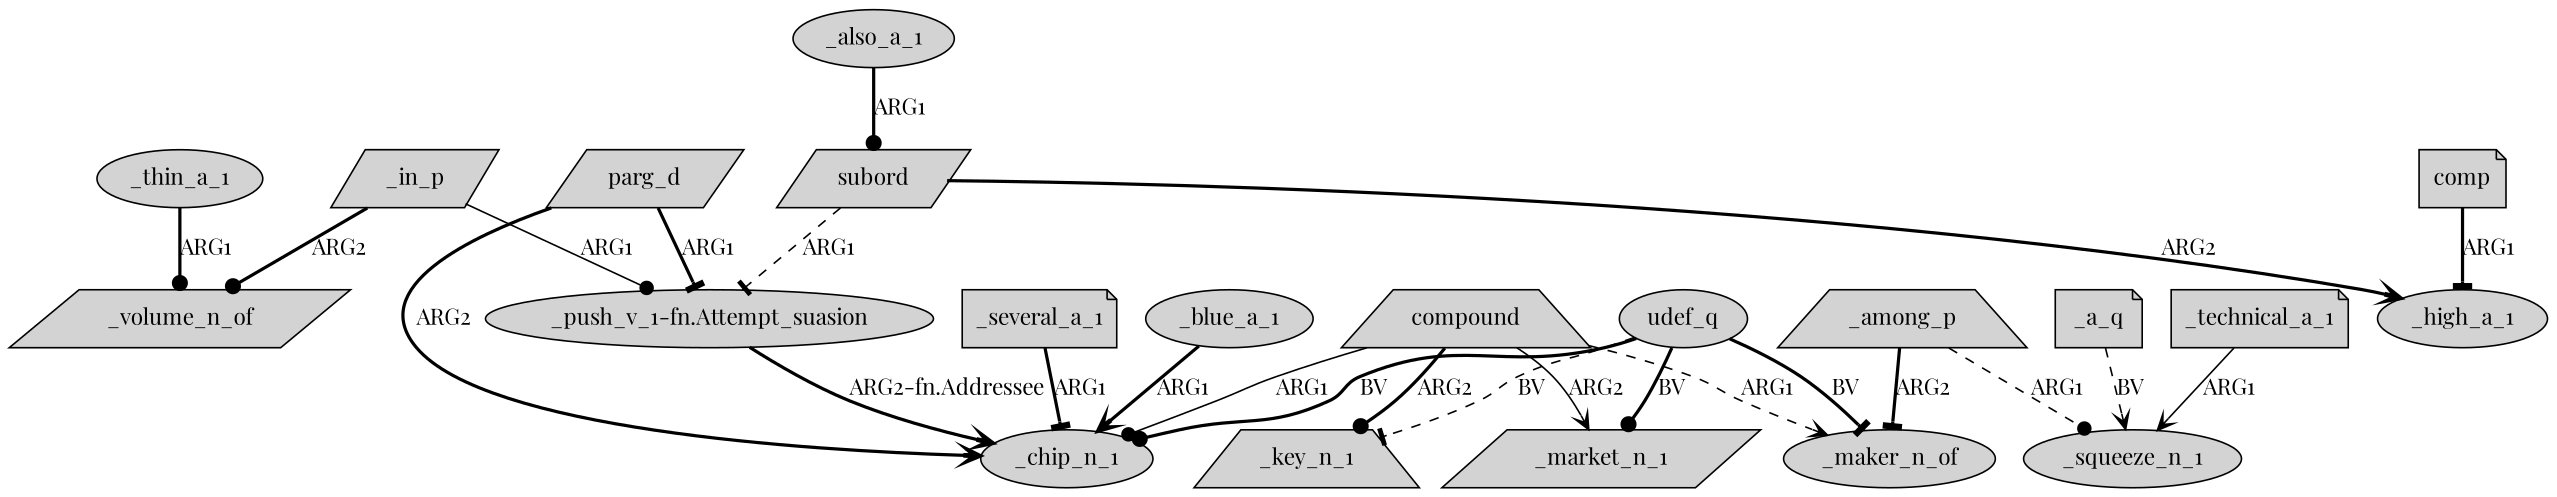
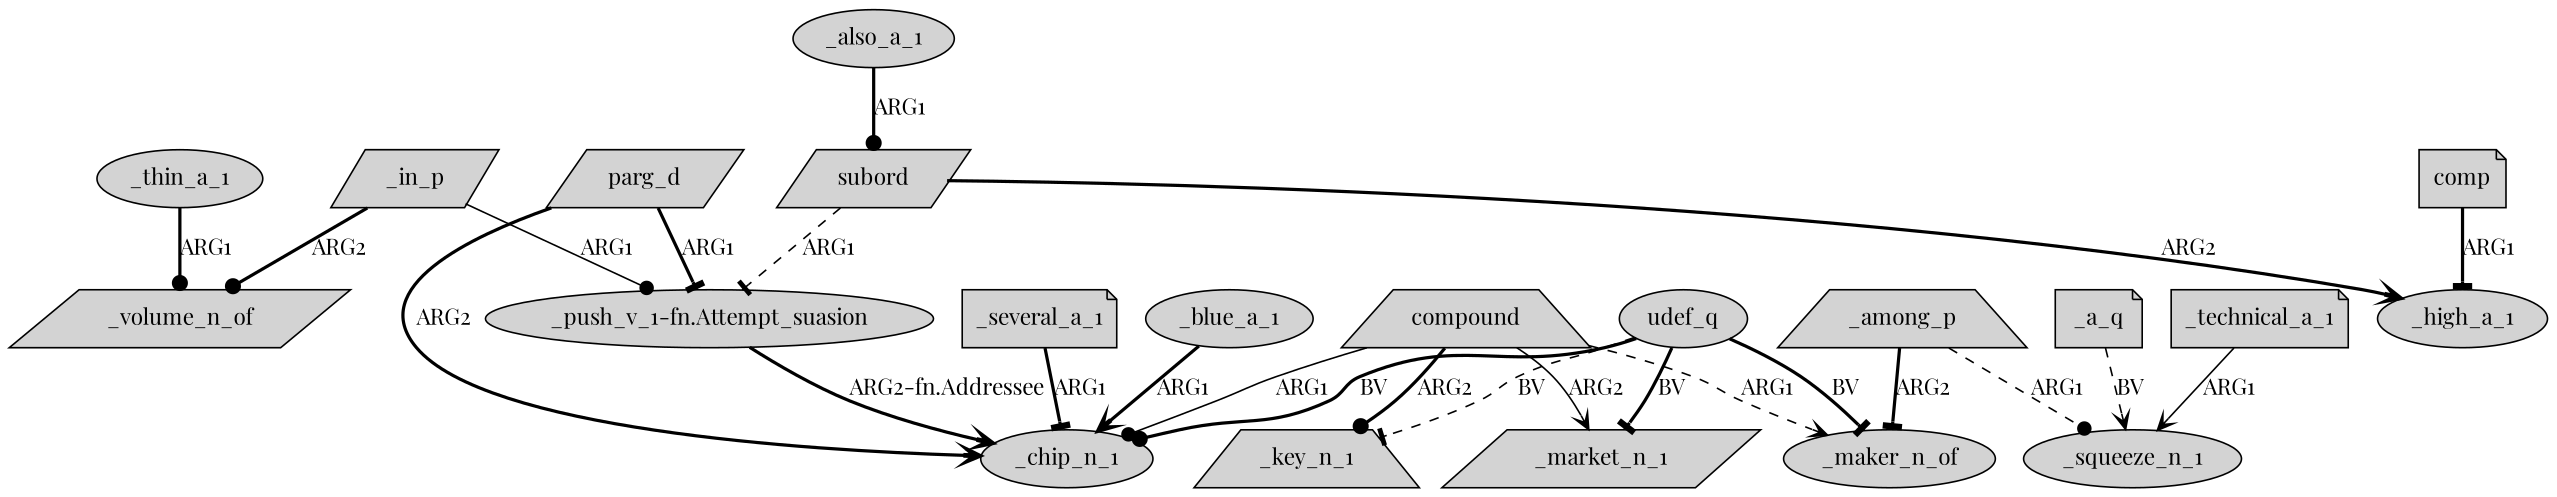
edge "udef_q" -> "_market_n_1": arrowhead dot -> tee
